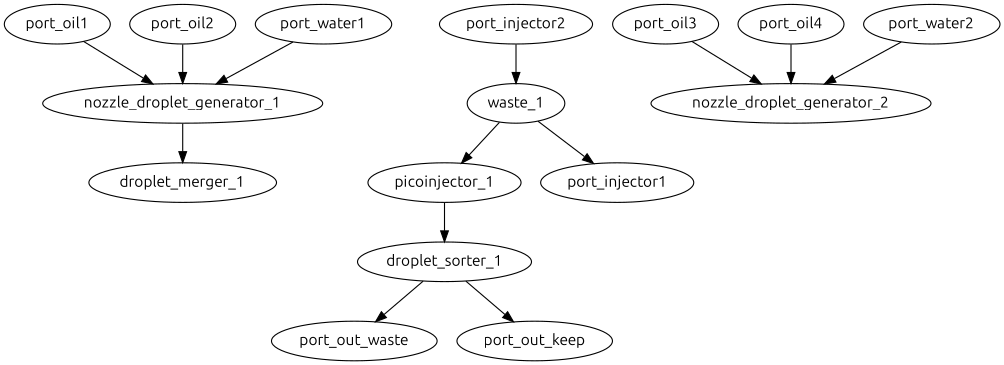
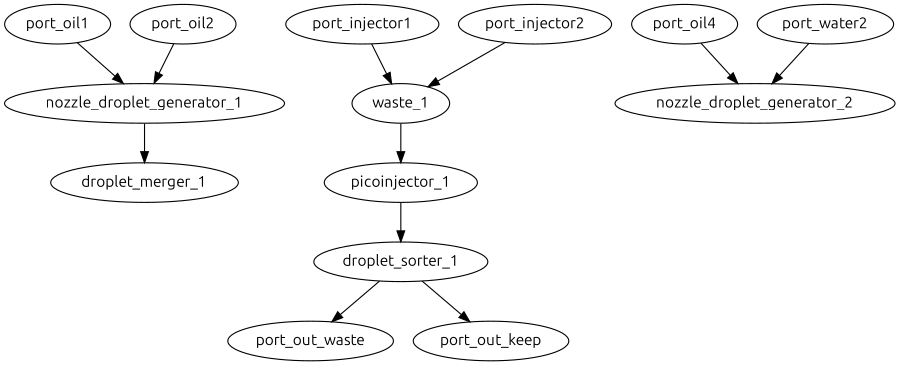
node "port_water1": removed
node "port_oil3": removed
edge "waste_1" -> "port_injector1": reversed
